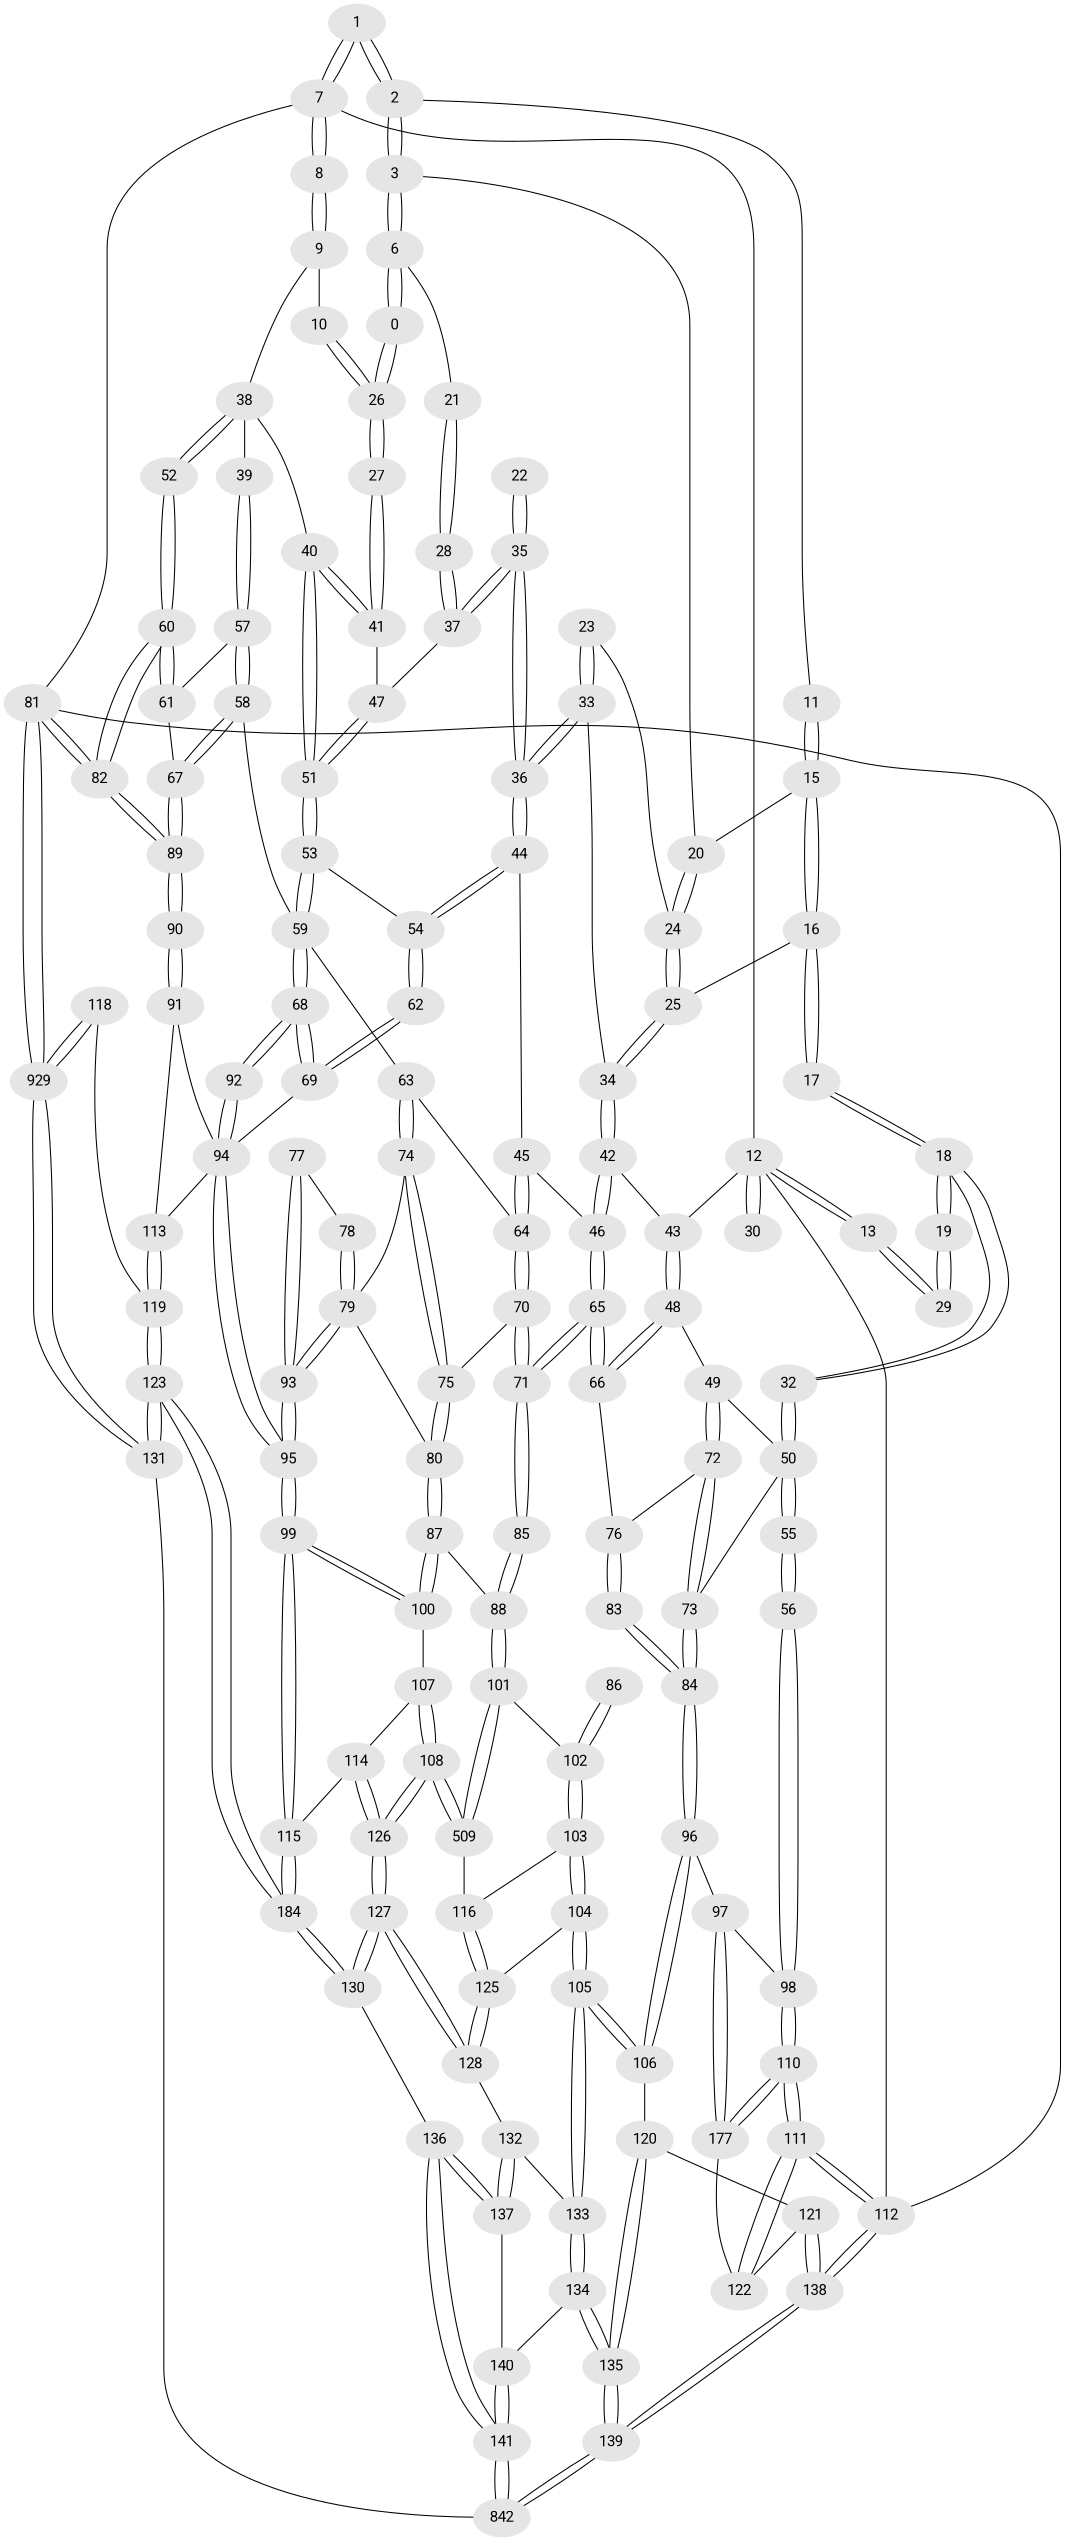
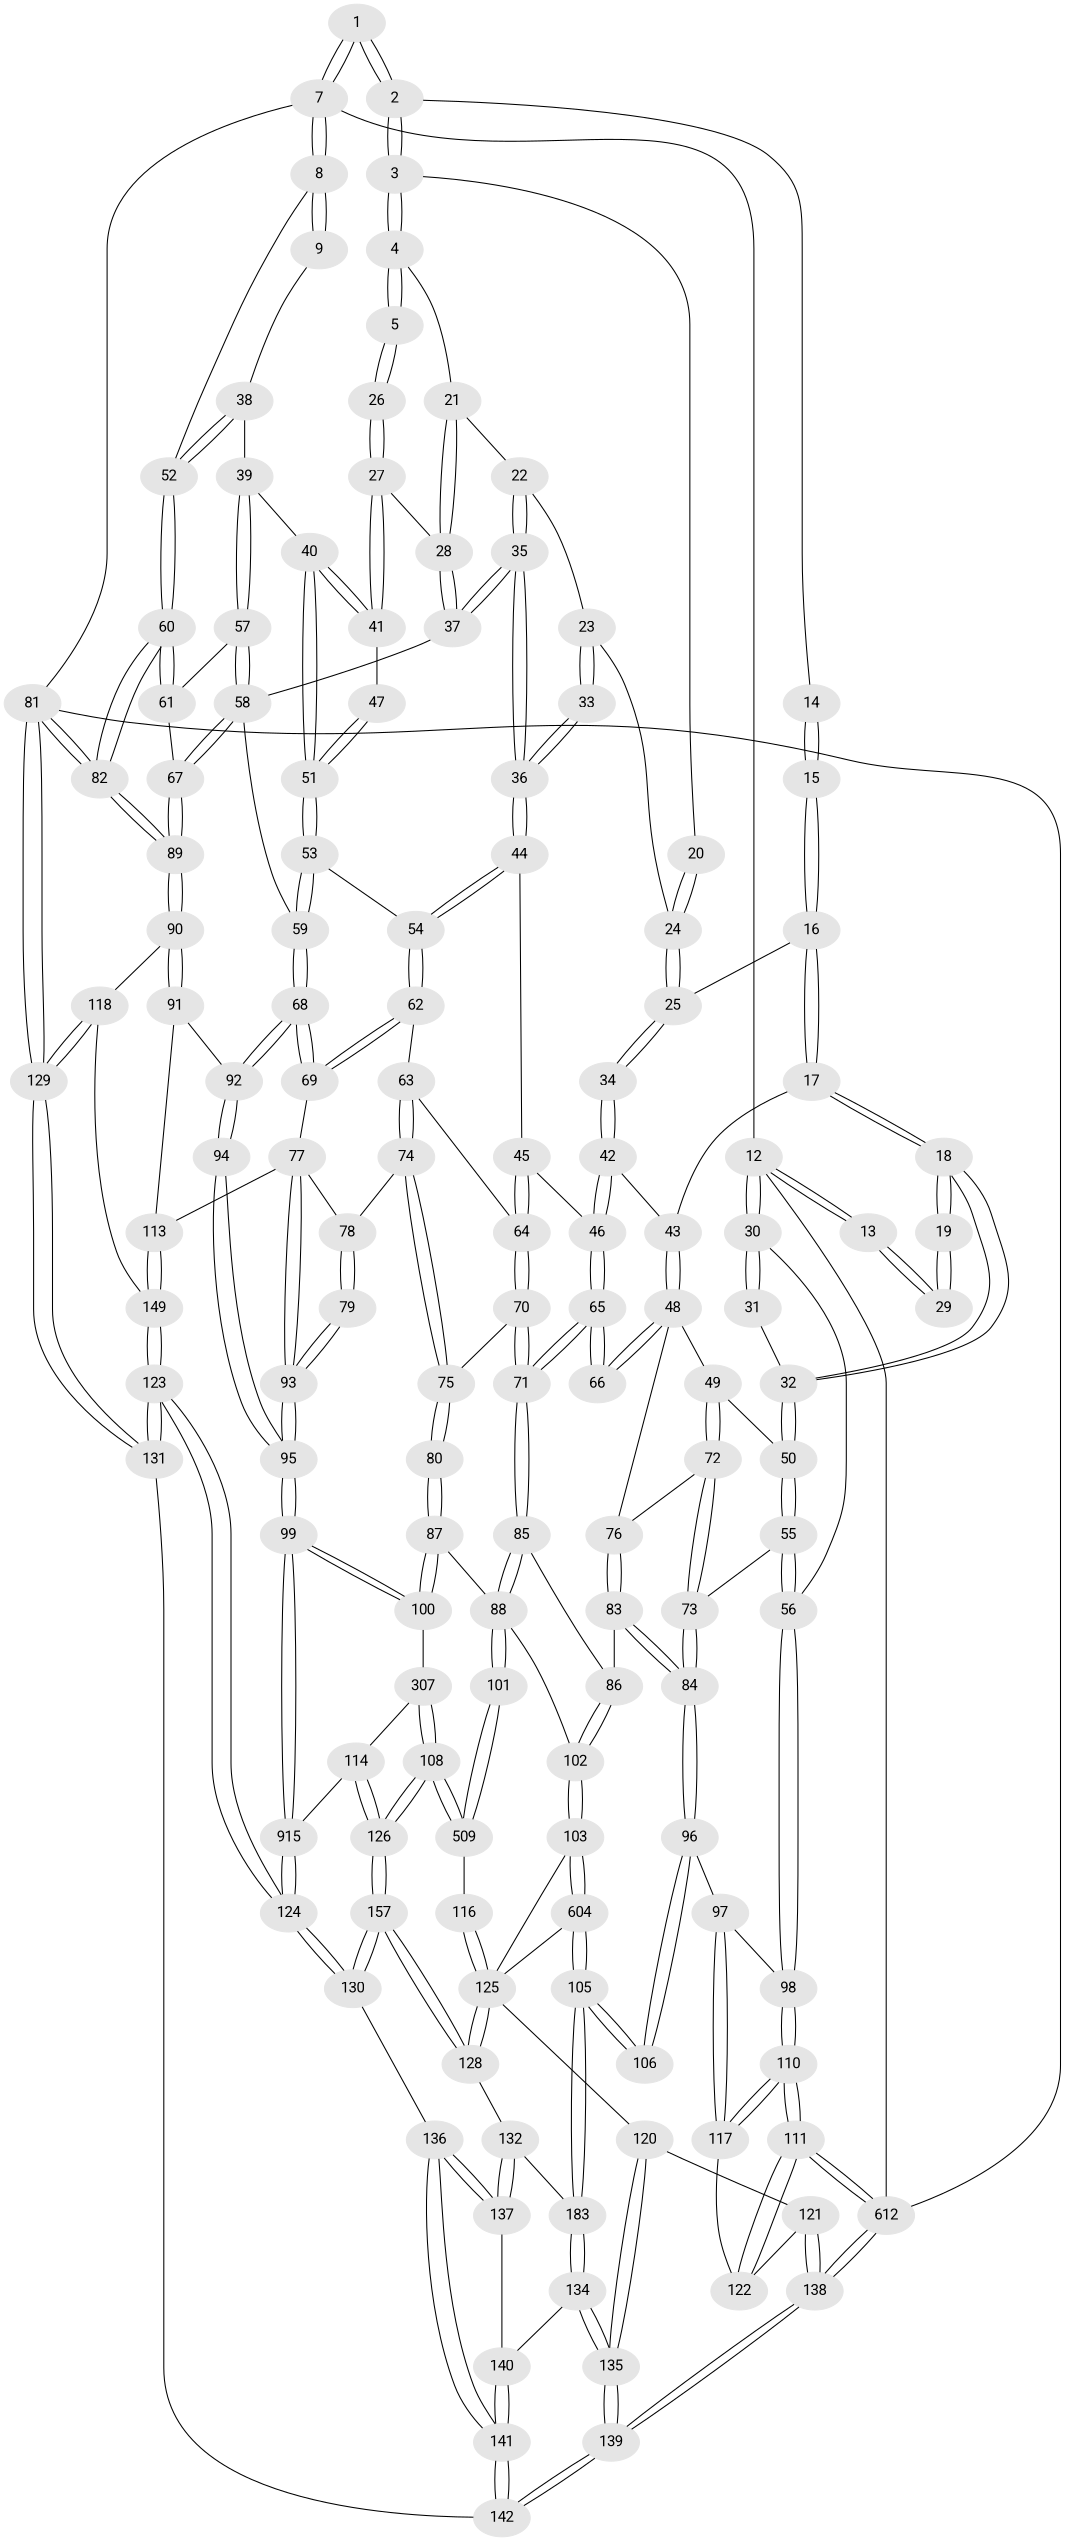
node "6": label "6" -> "4"
edge "8" -- "52": added
node "10": removed
node "0": label "0" -> "5"
edge "21" -- "22": added
edge "38" -- "40": now "39" -- "40"
edge "27" -- "28": added
edge "22" -- "23": added
edge "37" -- "47": now "37" -- "58"
node "11": label "11" -> "14"
edge "15" -- "20": removed
edge "33" -- "34": removed
edge "90" -- "118": added
edge "59" -- "63": now "62" -- "63"
node "929": label "929" -> "129"
edge "91" -- "94": now "91" -- "92"
edge "69" -- "94": now "69" -- "77"
edge "94" -- "113": now "77" -- "113"
edge "12" -- "43": now "17" -- "43"
edge "74" -- "79": now "74" -- "78"
node "119": label "119" -> "149"
node "31": added
edge "79" -- "80": removed
edge "30" -- "56": added
edge "66" -- "76": now "48" -- "76"
edge "50" -- "73": now "55" -- "73"
edge "85" -- "86": added
edge "83" -- "86": added
node "107": label "107" -> "307"
edge "101" -- "102": now "88" -- "102"
node "115": label "115" -> "915"
edge "103" -- "116": now "103" -- "125"
node "184": label "184" -> "124"
node "127": label "127" -> "157"
node "104": label "104" -> "604"
edge "106" -- "120": now "125" -- "120"
node "177": label "177" -> "117"
node "133": label "133" -> "183"
node "112": label "112" -> "612"
node "842": label "842" -> "142"
